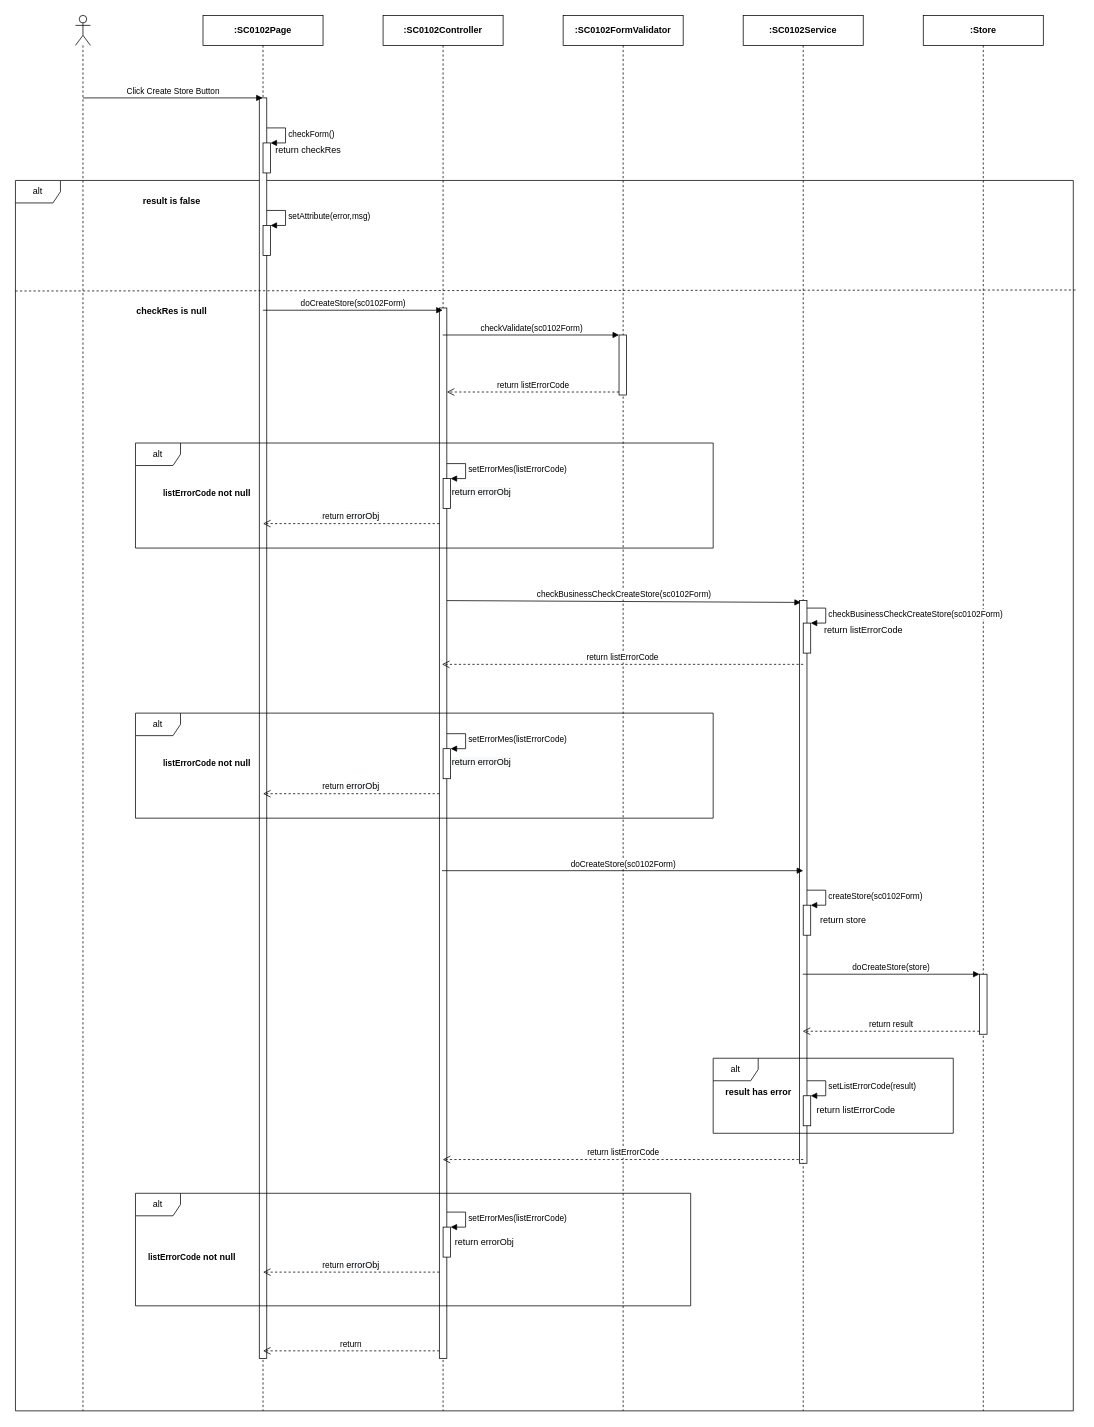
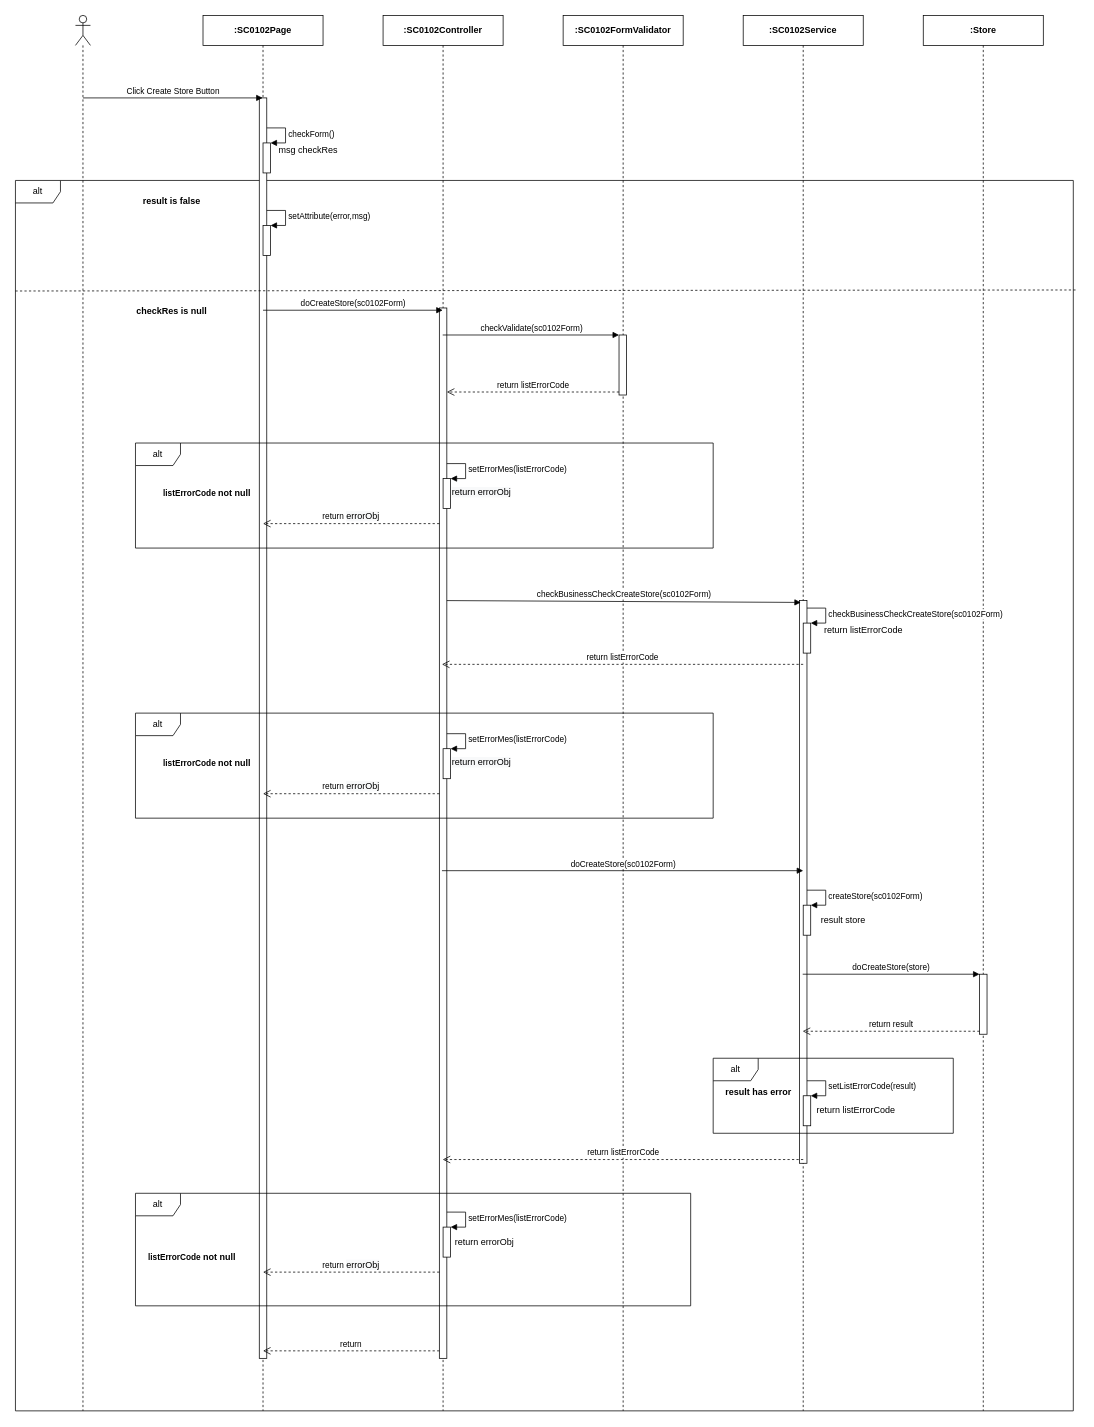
node "return checkRes": label "return checkRes" -> "msg checkRes"
node "return store": label "return store" -> "result store"
